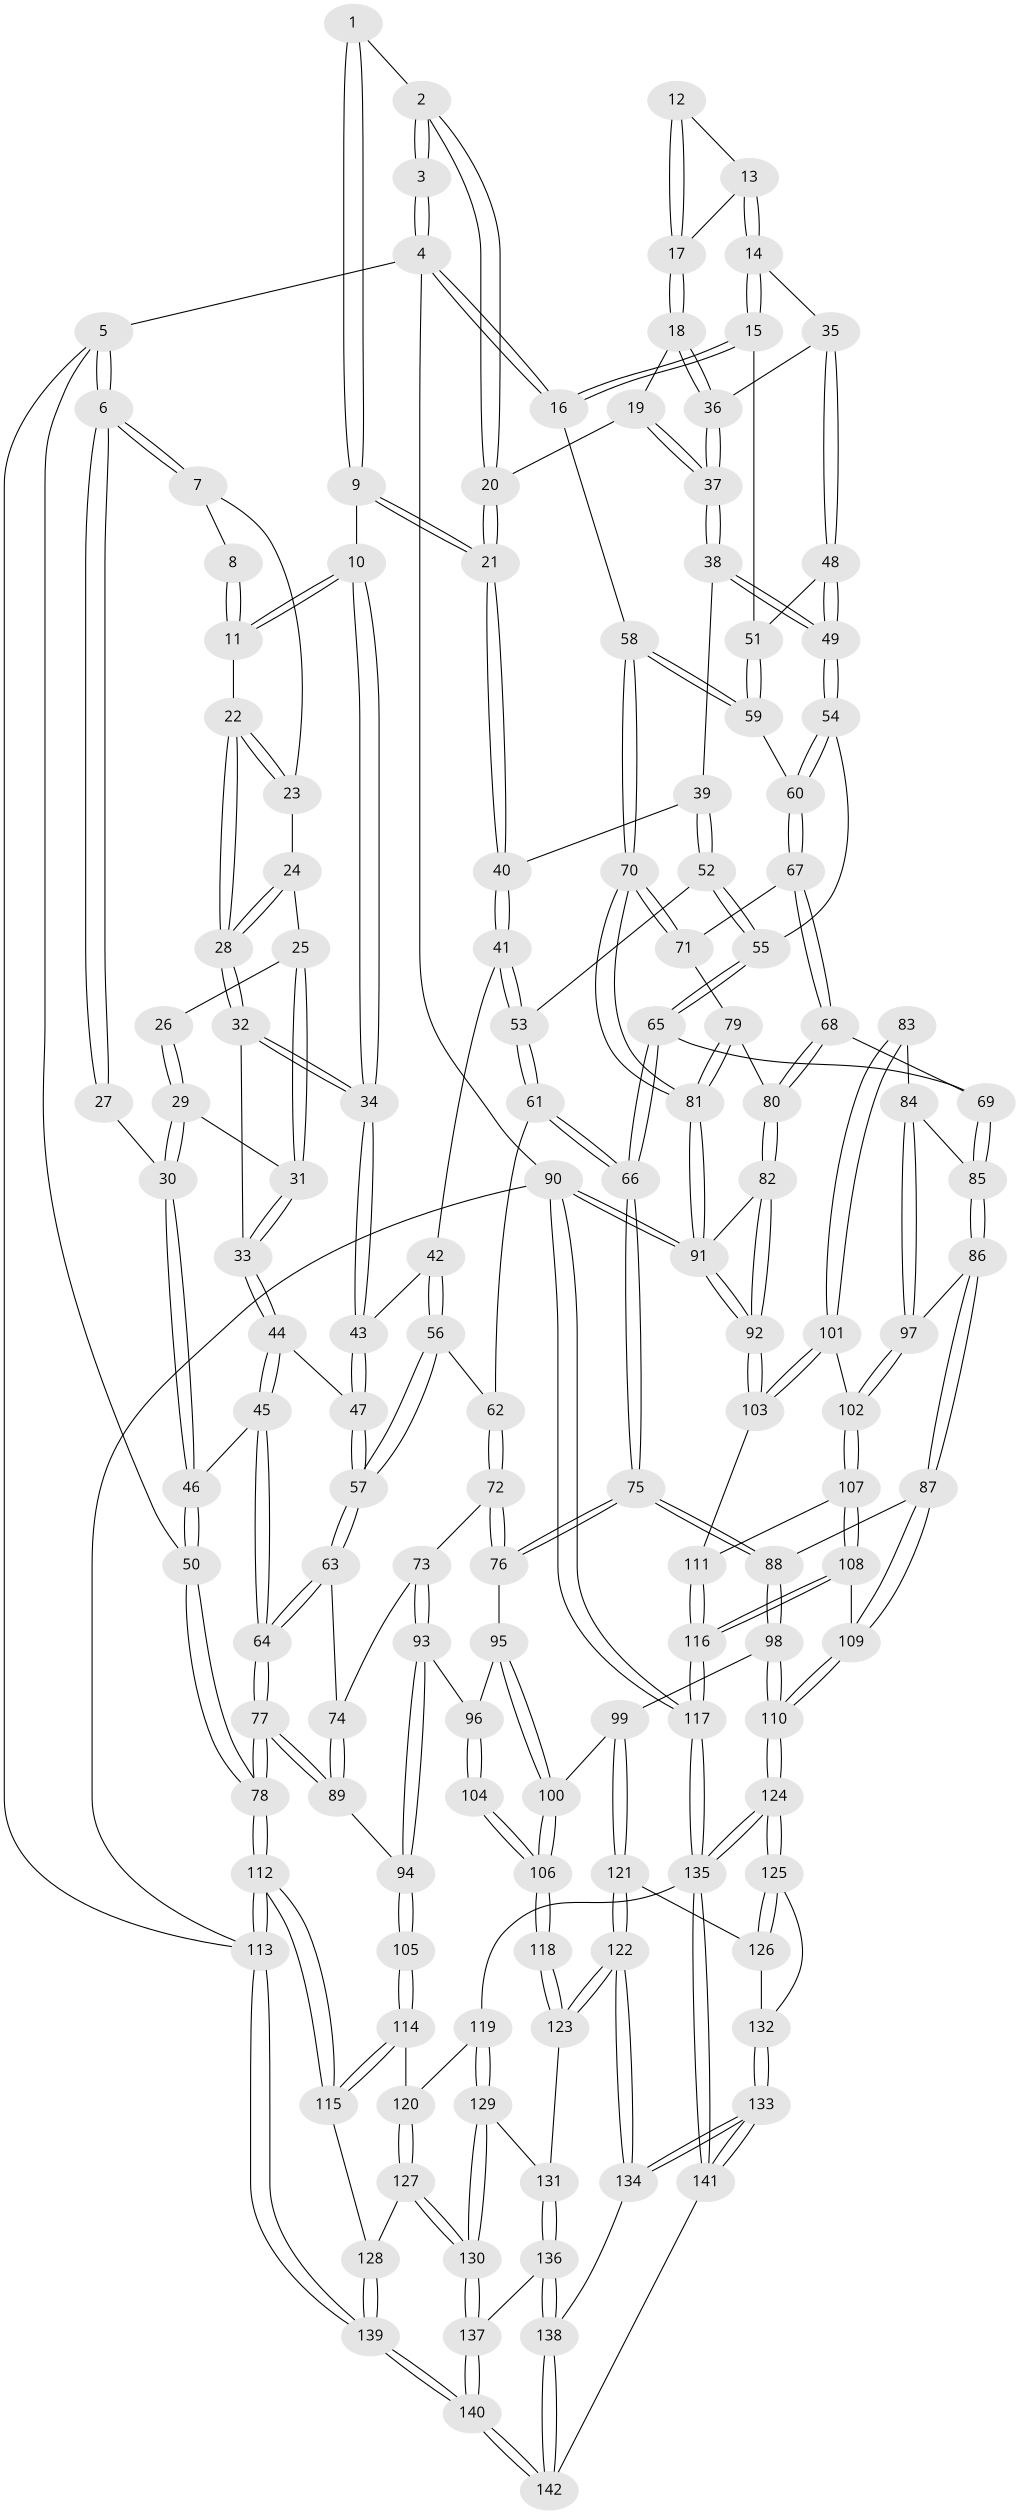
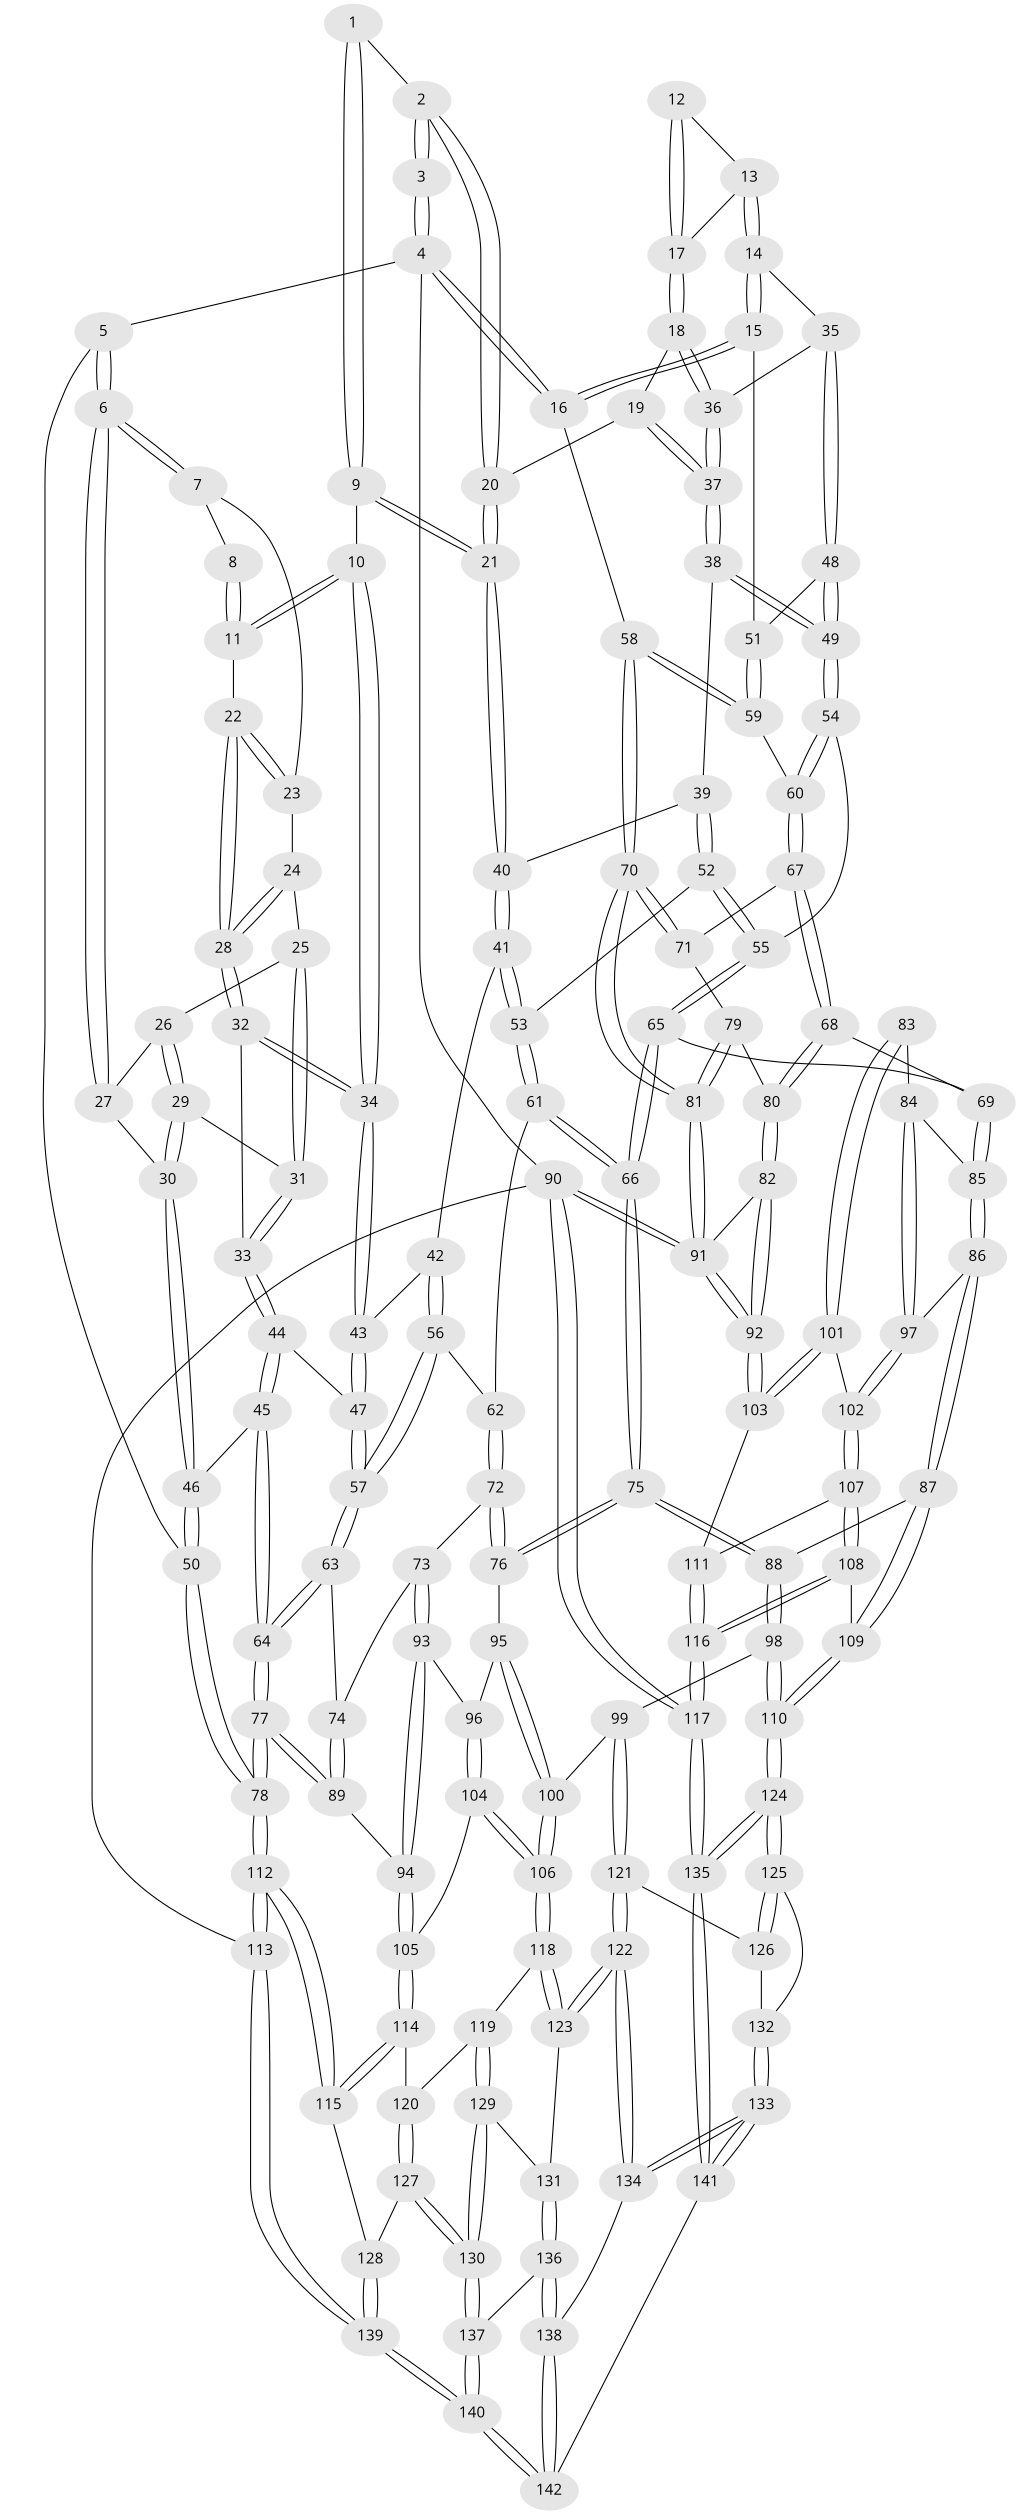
edge "26" -- "27": added
edge "5" -- "113": removed
edge "104" -- "105": added
edge "135" -- "119": now "118" -- "119"
